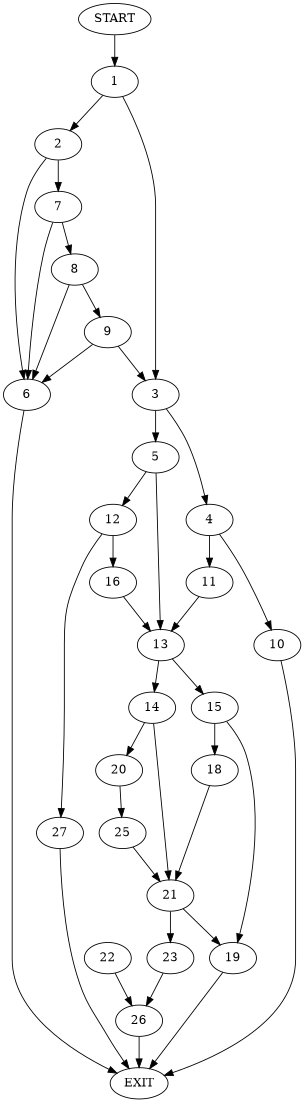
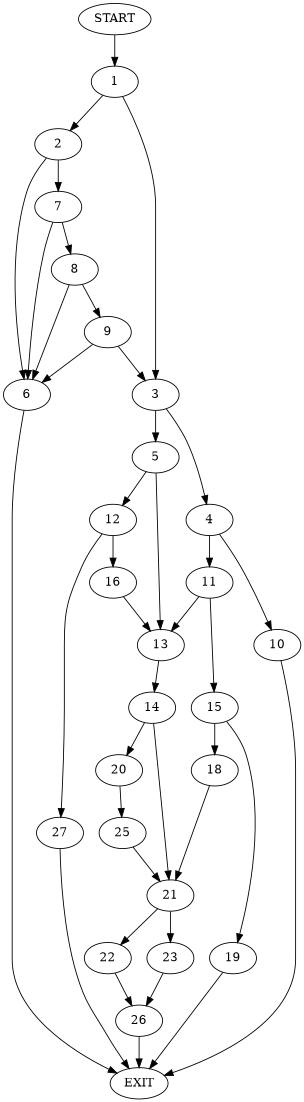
edge "13" -> "15": now "11" -> "15"
edge "21" -> "19": now "21" -> "22"
